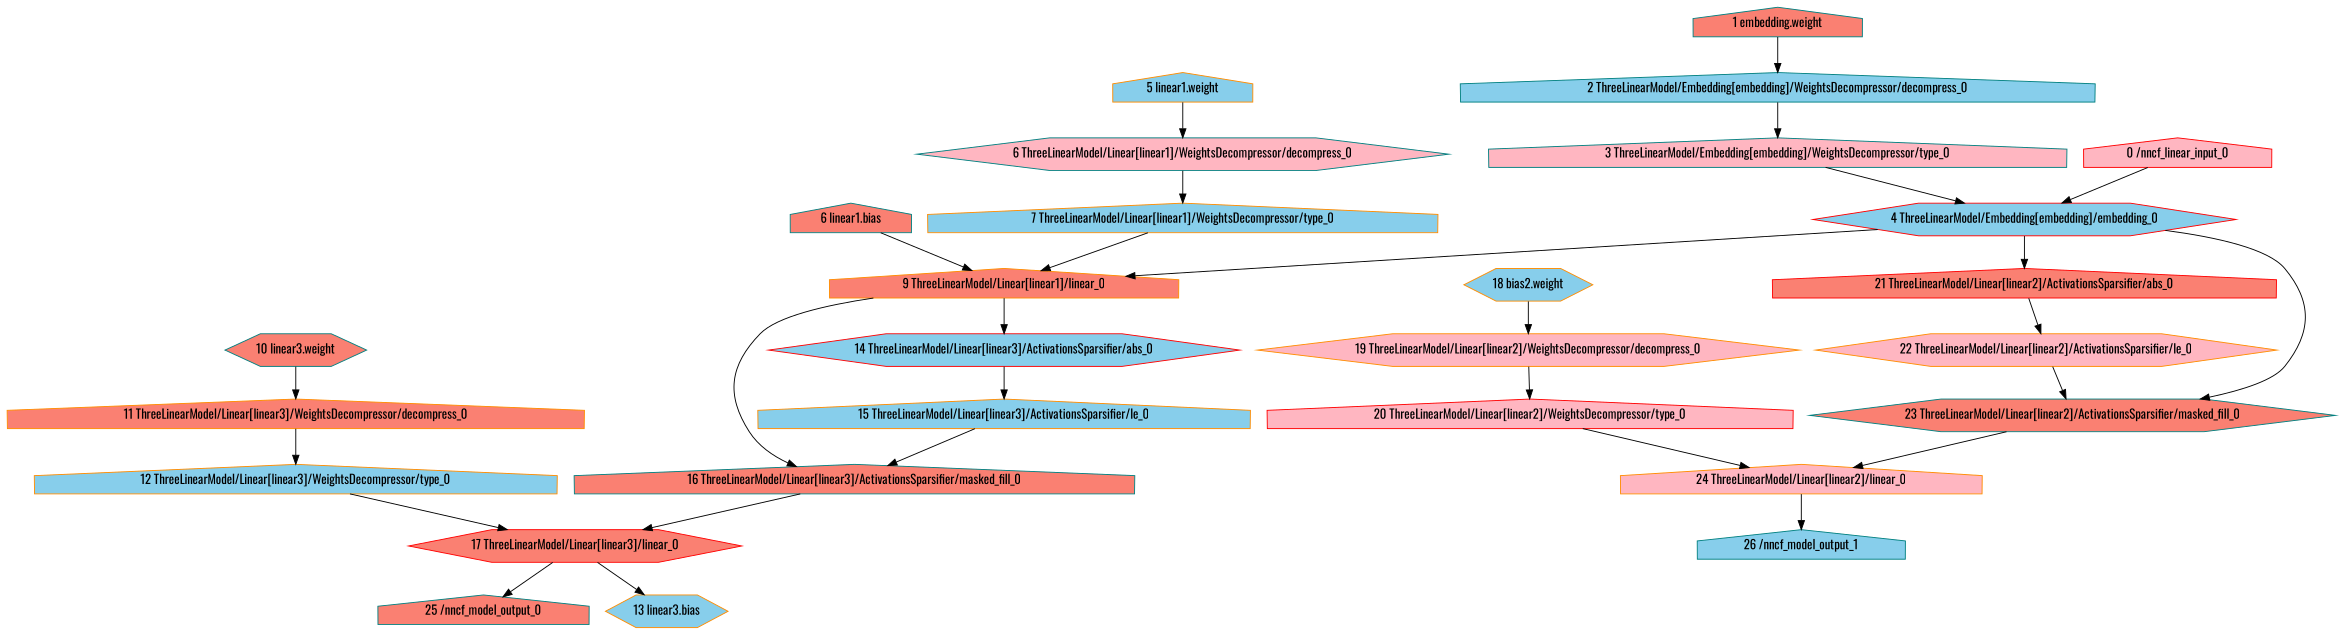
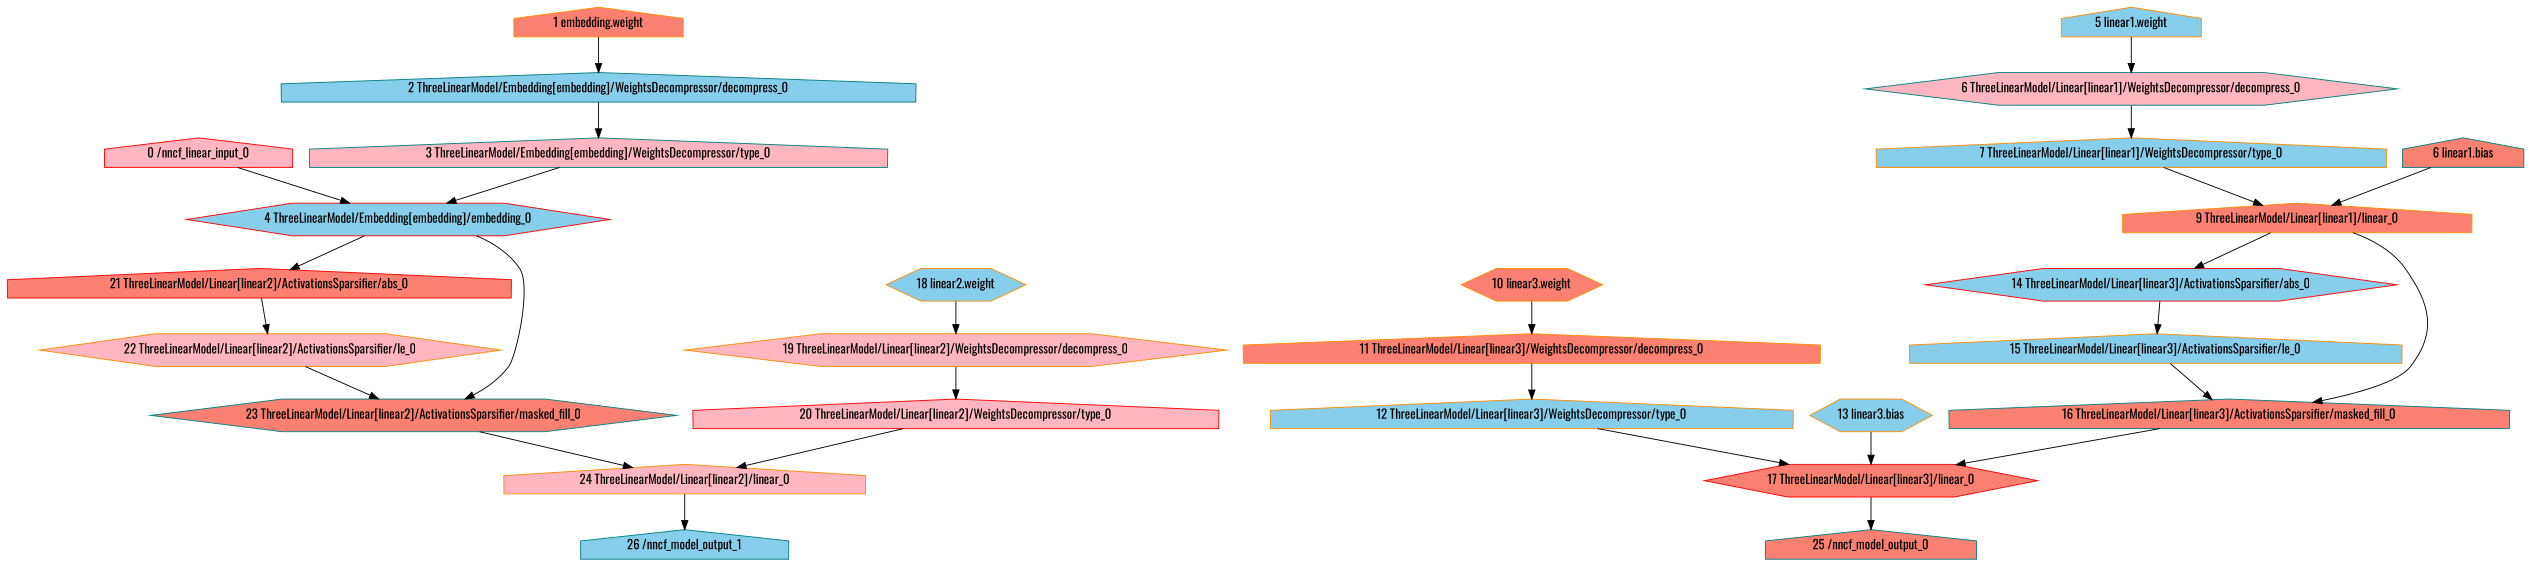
node "1 embedding.weight": color teal -> darkorange
edge "4 ThreeLinearModel/Embedding[embedding]/embedding_0" -> "9 ThreeLinearModel/Linear[linear1]/linear_0": removed
node "18 bias2.weight": label "18 bias2.weight" -> "18 linear2.weight"
node "10 linear3.weight": color teal -> darkorange
edge "17 ThreeLinearModel/Linear[linear3]/linear_0" -> "13 linear3.bias": reversed
